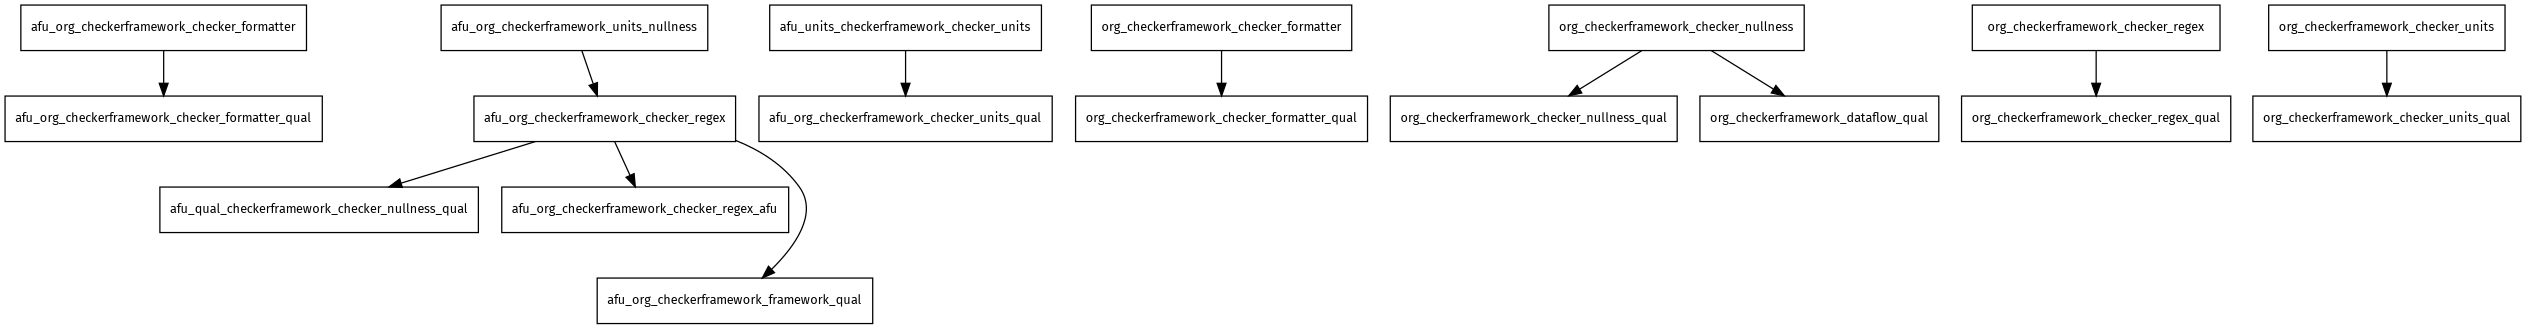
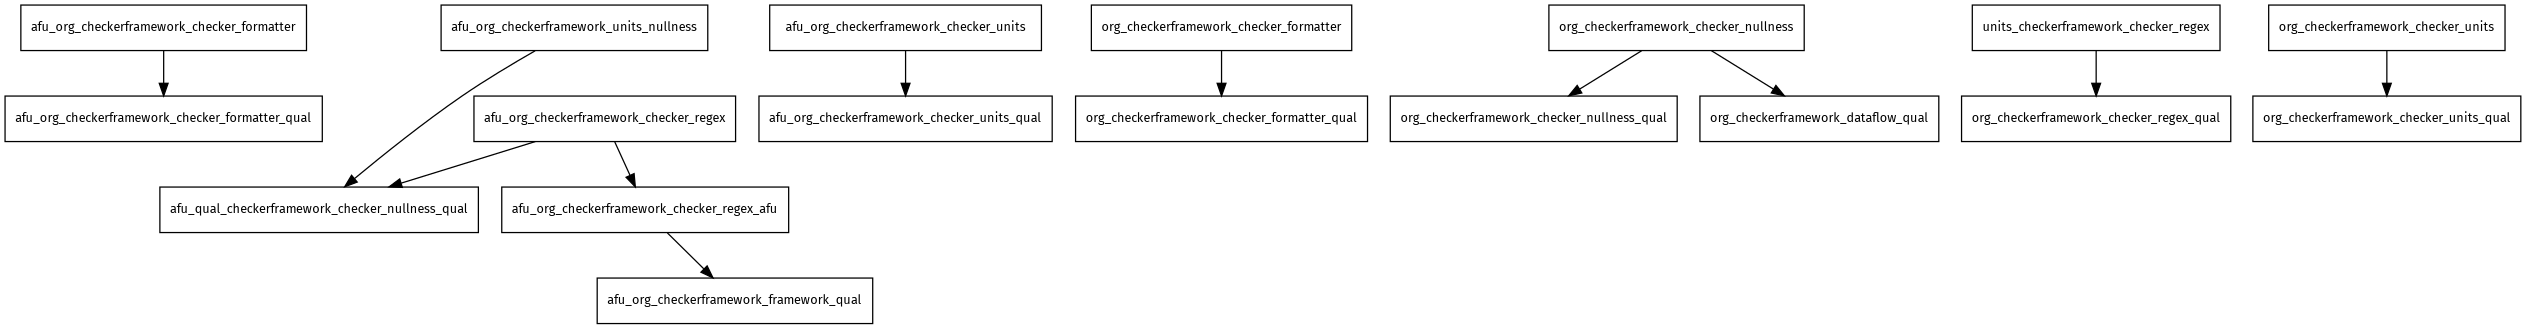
node "afu_units_checkerframework_checker_units": label "afu_units_checkerframework_checker_units" -> "afu_org_checkerframework_checker_units"
node "org_checkerframework_checker_regex": label "org_checkerframework_checker_regex" -> "units_checkerframework_checker_regex"
edge "afu_org_checkerframework_units_nullness" -> "afu_org_checkerframework_checker_regex": now "afu_org_checkerframework_units_nullness" -> "afu_qual_checkerframework_checker_nullness_qual"
edge "afu_org_checkerframework_checker_regex" -> "afu_org_checkerframework_framework_qual": now "afu_org_checkerframework_checker_regex_afu" -> "afu_org_checkerframework_framework_qual"
